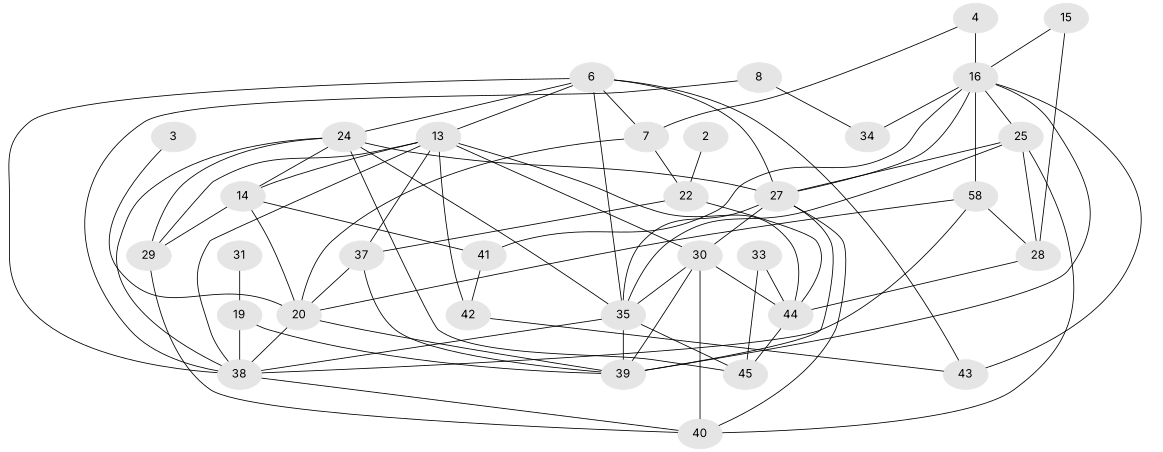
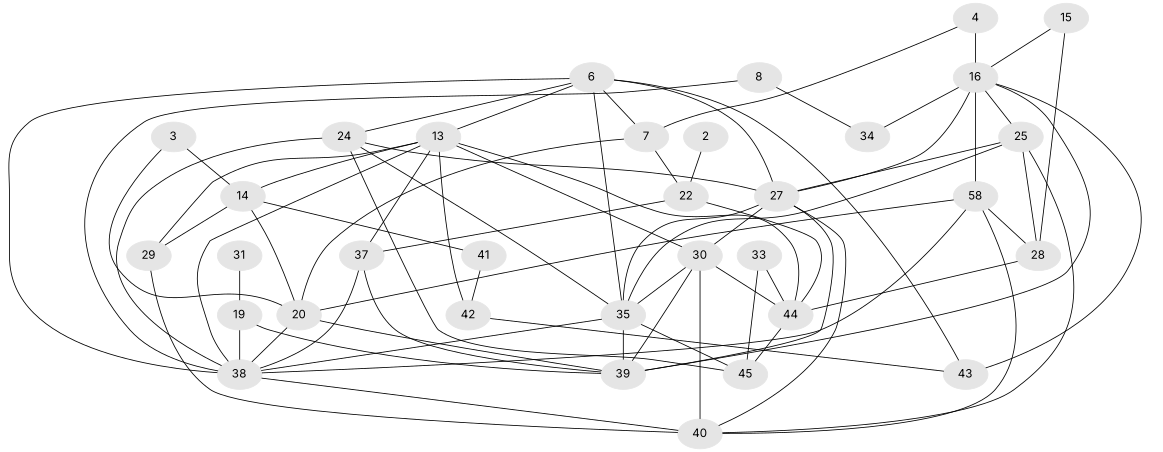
edge "24" -- "29": removed
edge "24" -- "14": now "3" -- "14"
edge "16" -- "41": removed
edge "37" -- "20": now "37" -- "38"
edge "58" -- "40": added
